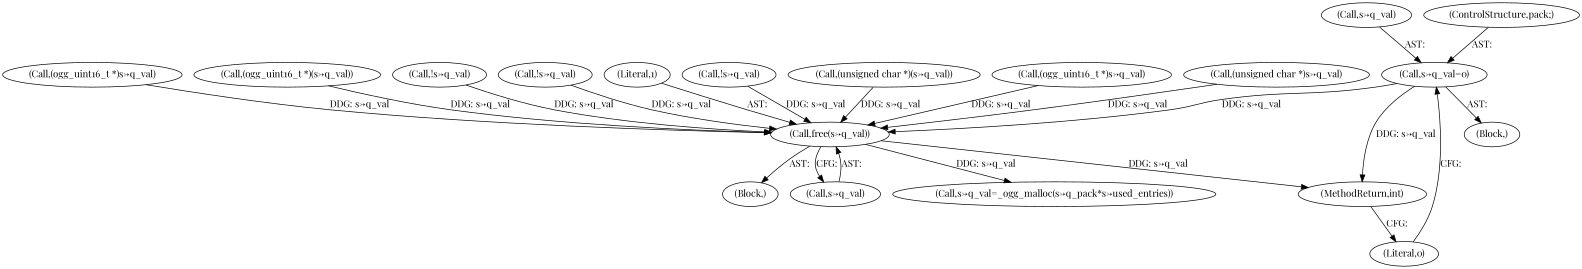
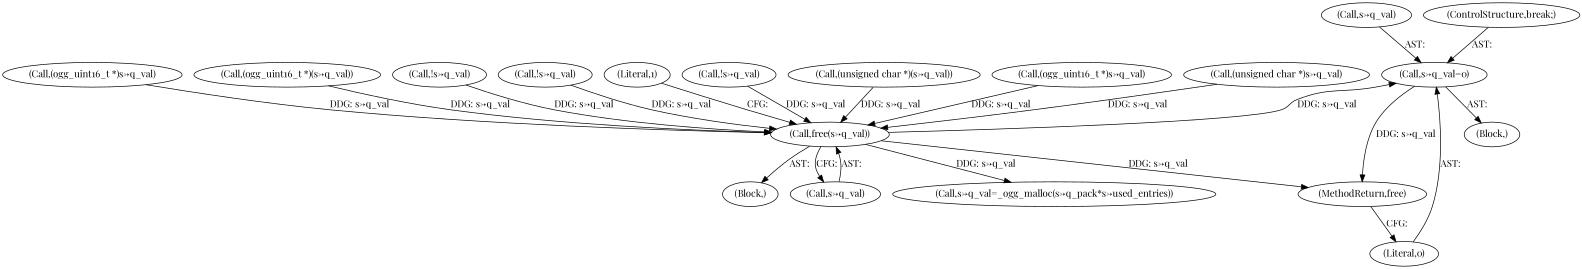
node "(ControlStructure,pack;)": label "(ControlStructure,pack;)" -> "(ControlStructure,break;)"
edge "(Literal,1)" -> "(Call,free(s->q_val))": label "AST: " -> "CFG: "
edge "(Call,s->q_val=0)" -> "(Call,free(s->q_val))": reversed
edge "(Literal,0)" -> "(Call,s->q_val=0)": label "CFG: " -> "AST: "
node "(MethodReturn,int)": label "(MethodReturn,int)" -> "(MethodReturn,free)"
